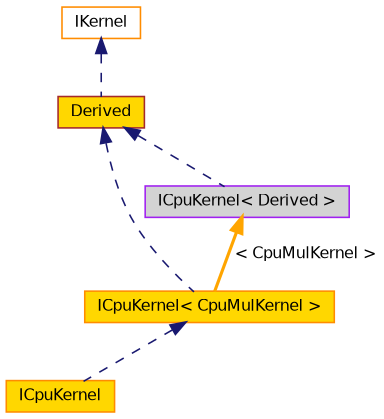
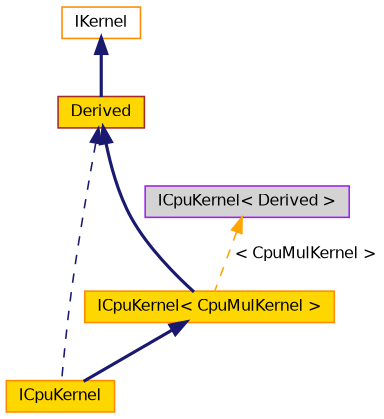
edge "Derived" -> "IKernel": style dashed -> bold
edge "ICpuKernel< Derived >" -> "Derived": now "ICpuKernel" -> "Derived"
edge "ICpuKernel< CpuMulKernel >" -> "Derived": style dashed -> bold
edge "ICpuKernel< CpuMulKernel >" -> "ICpuKernel< Derived >": style bold -> dashed
edge "ICpuKernel" -> "ICpuKernel< CpuMulKernel >": style dashed -> bold
